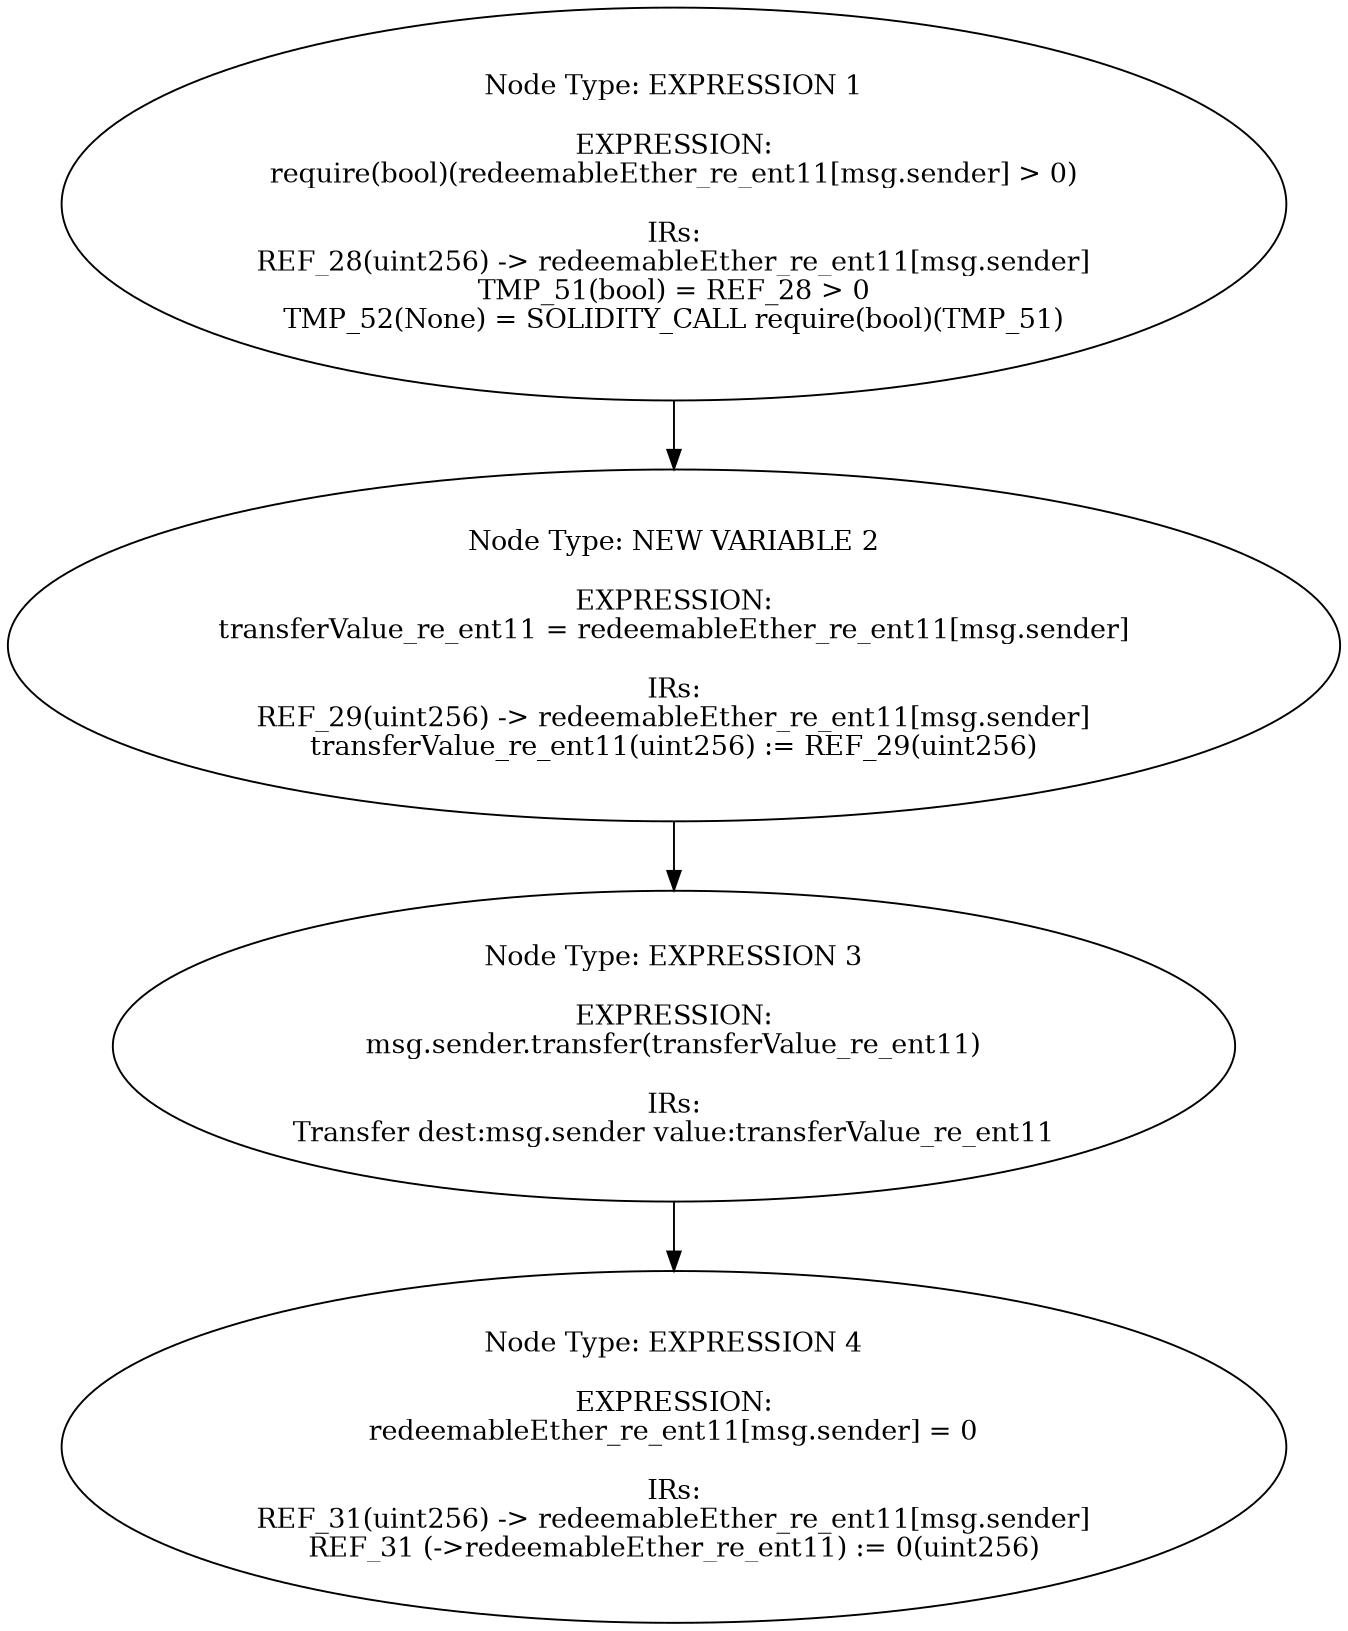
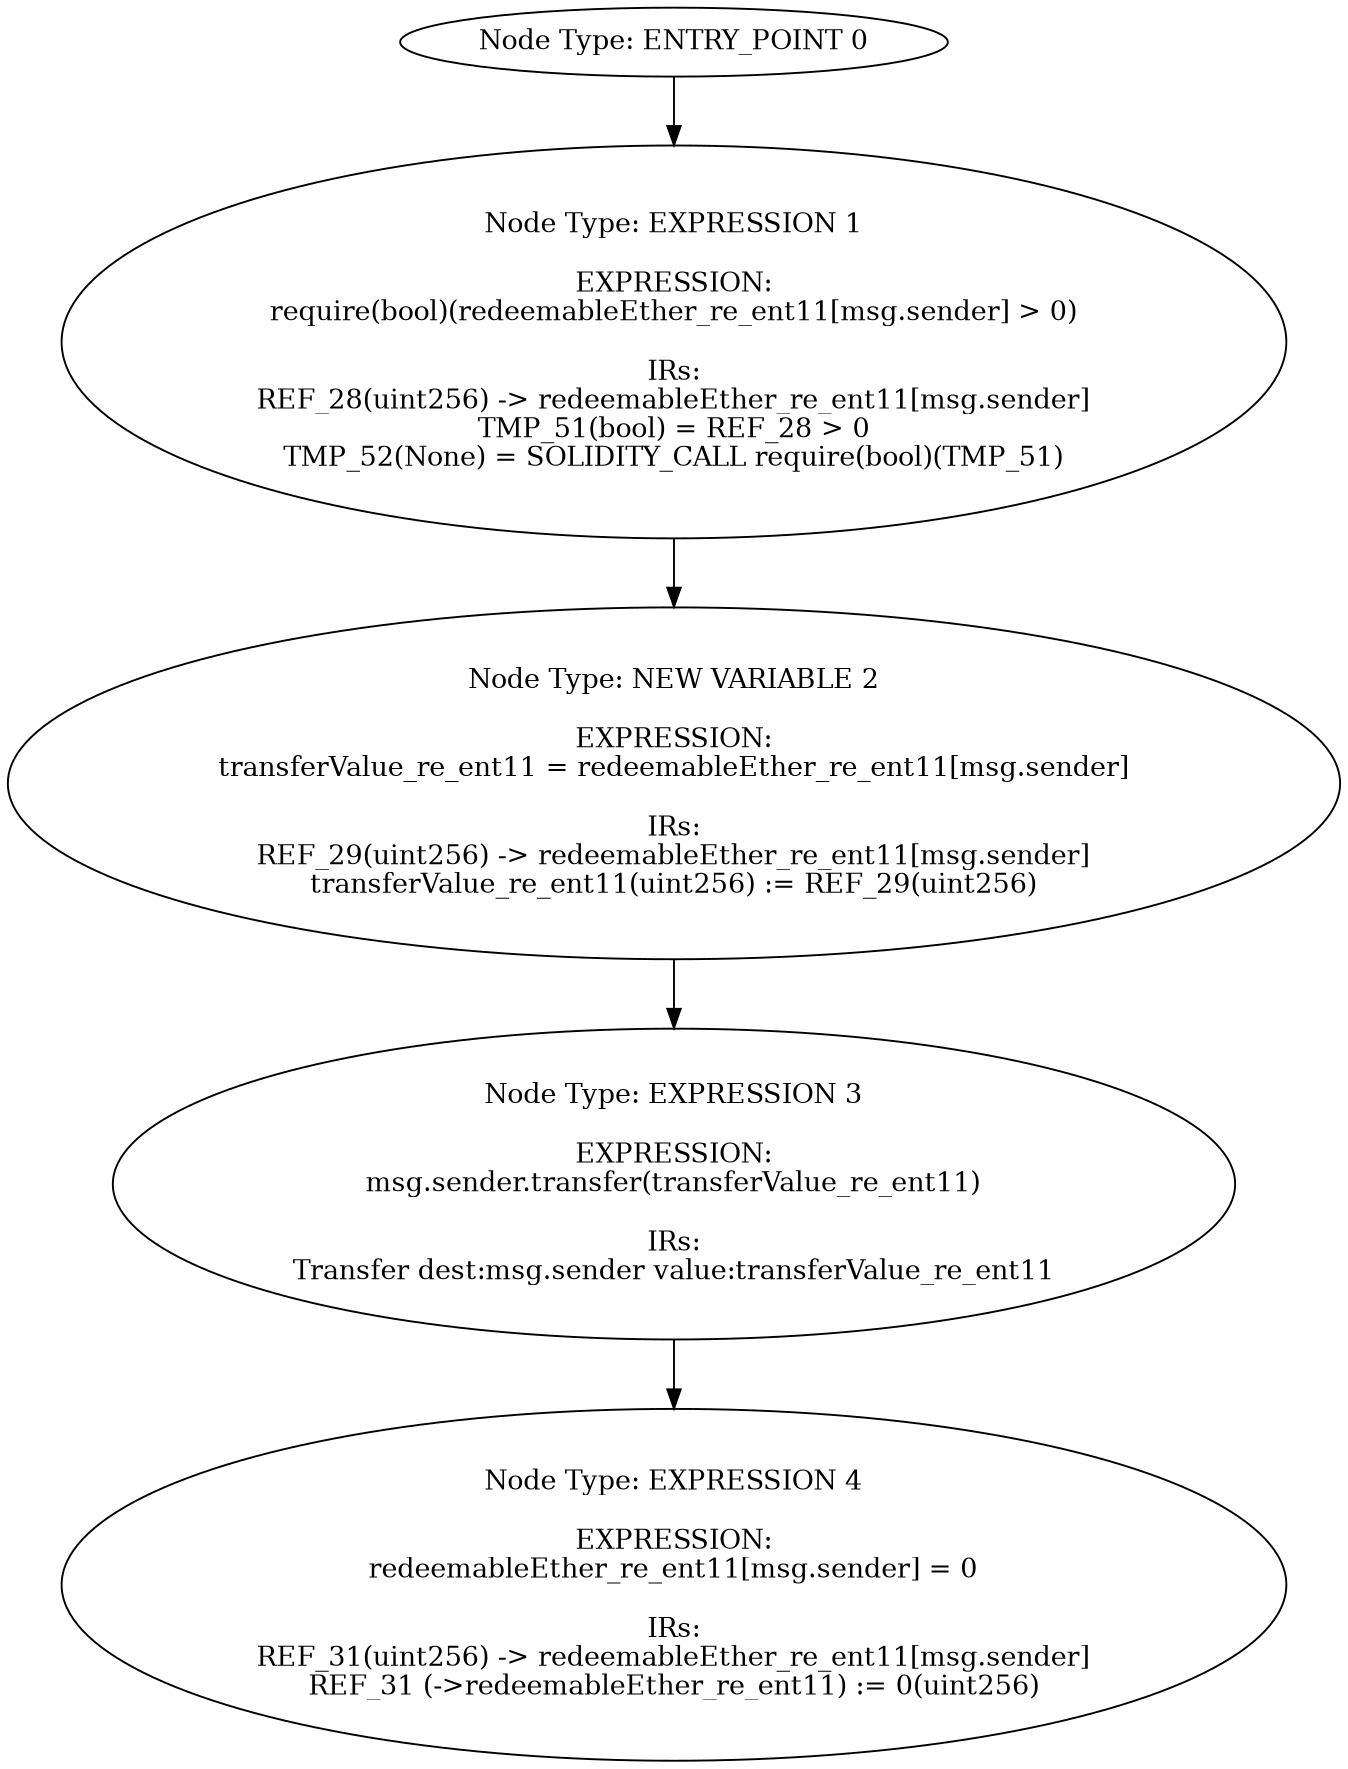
node "Node Type: ENTRY_POINT 0": added
